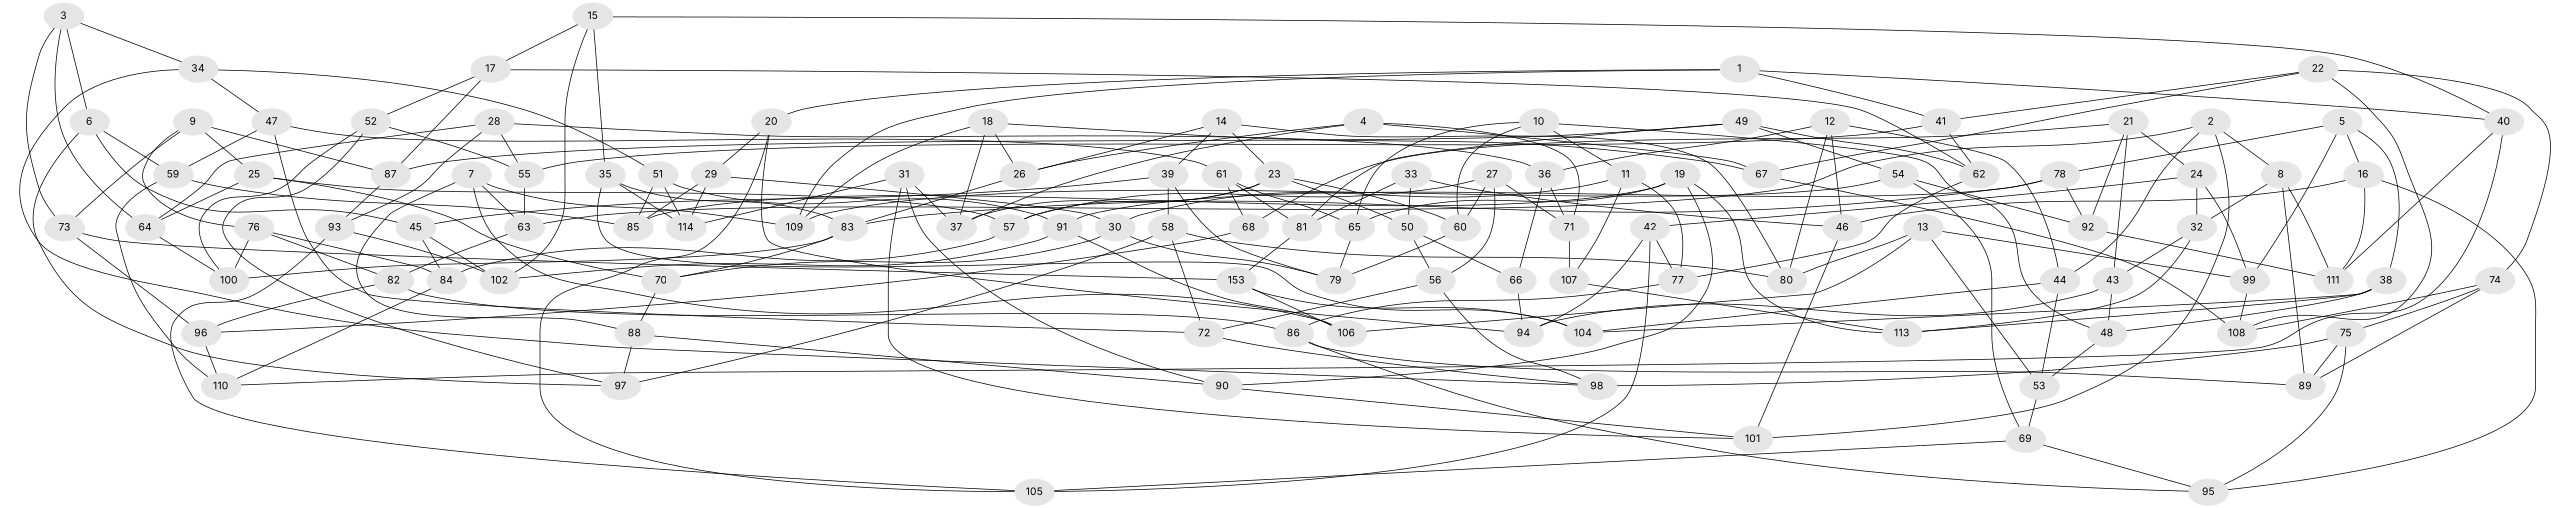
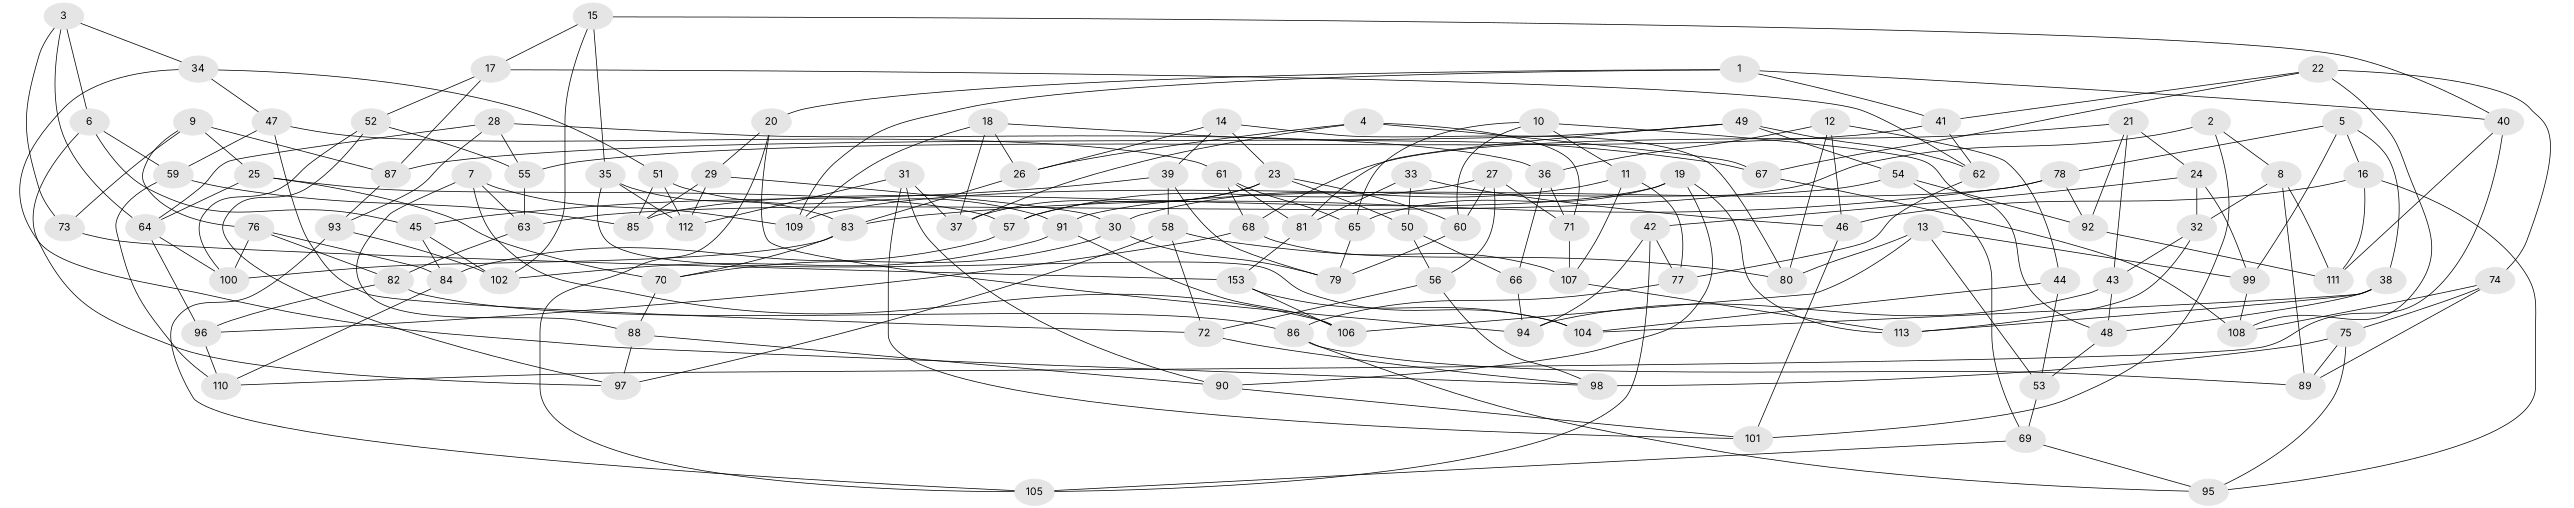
edge "2" -- "44": removed
node "114": label "114" -> "112"
edge "68" -- "107": added
edge "73" -- "96": now "64" -- "96"
